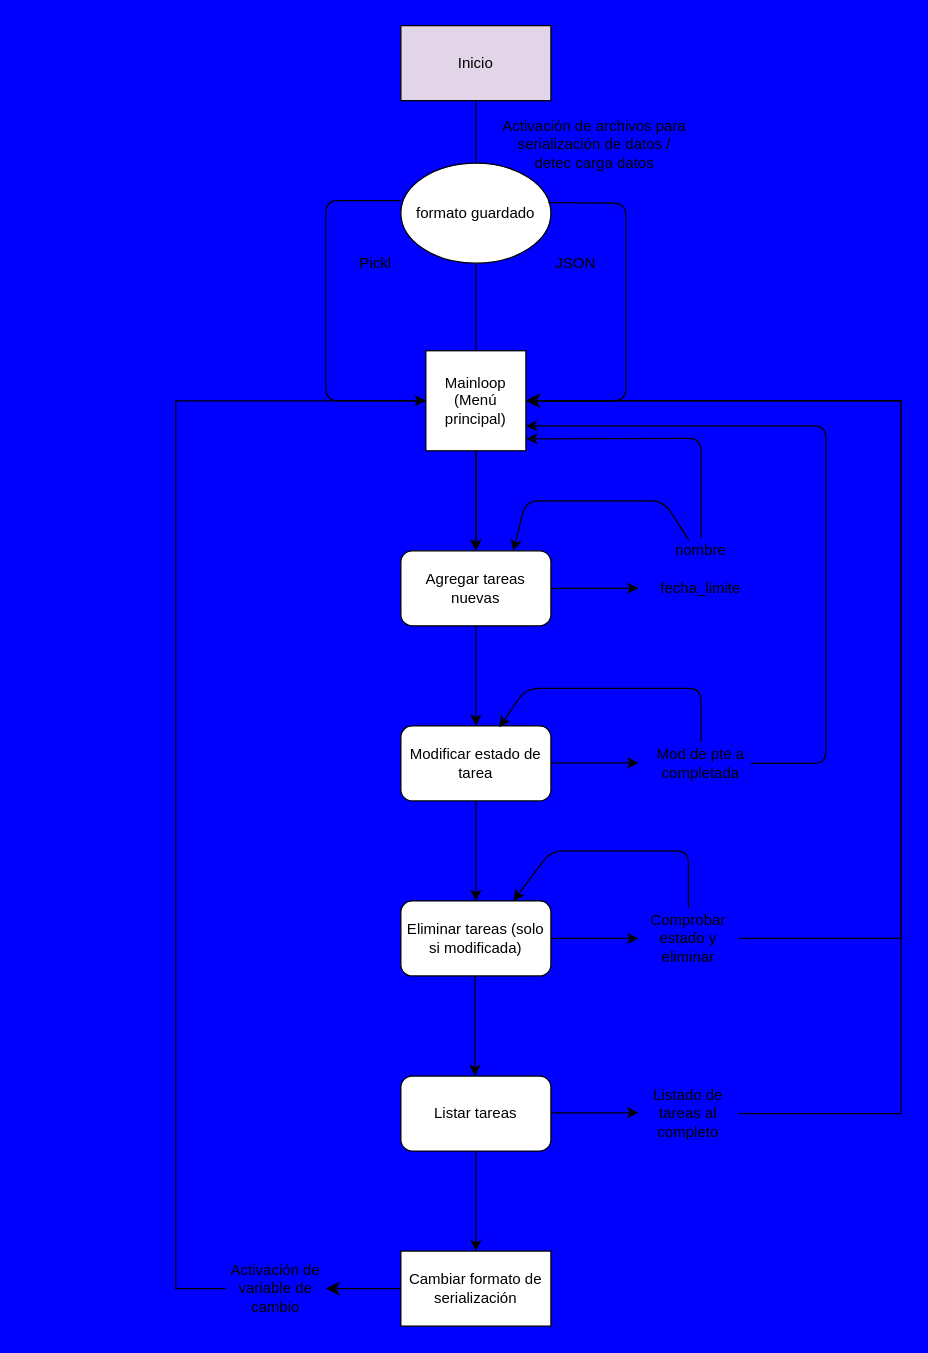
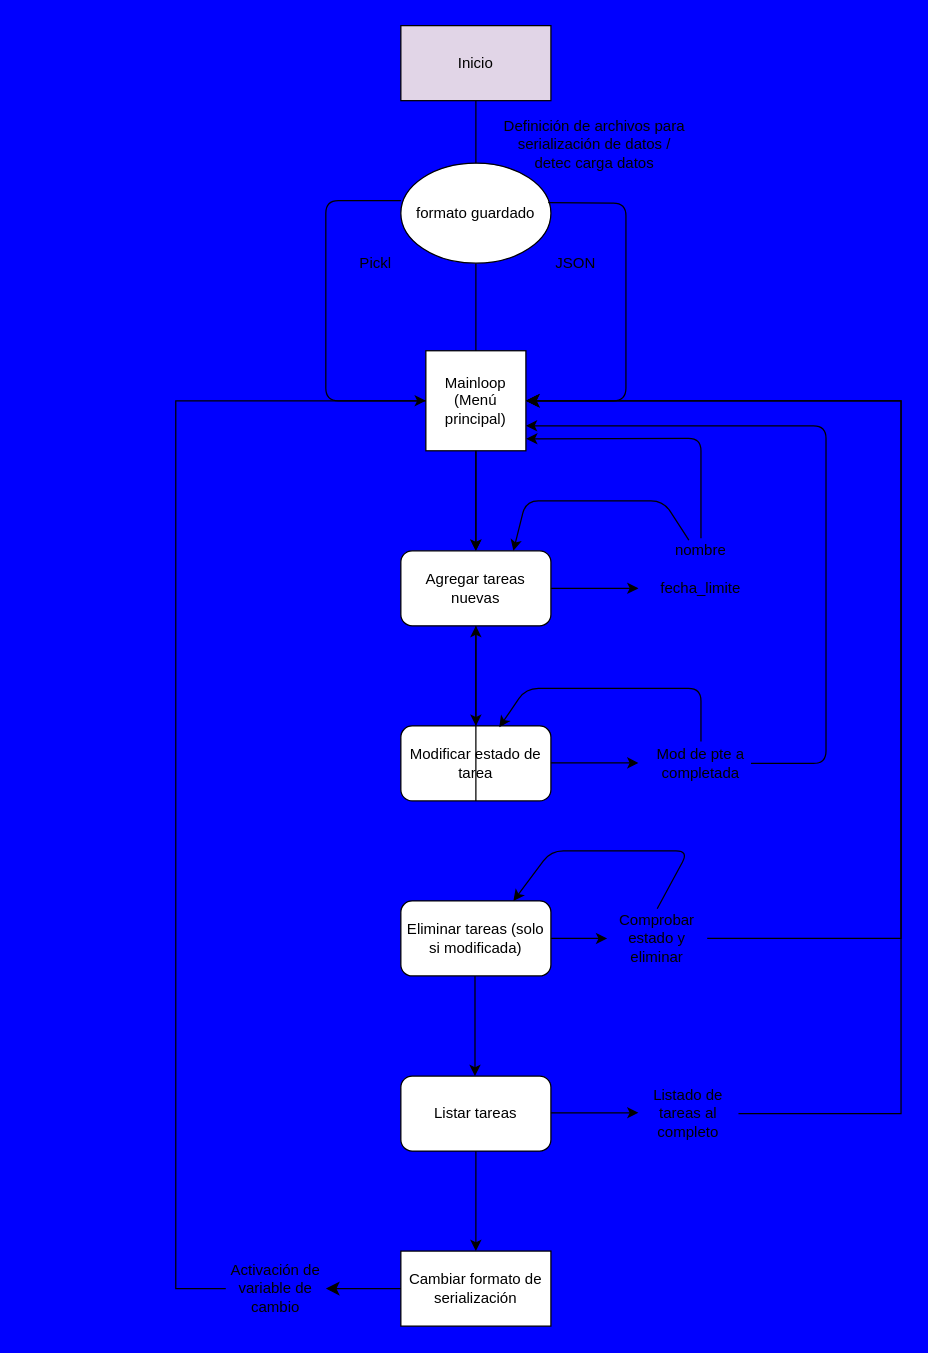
node "Activación de archivos para serialización de datos / detec carga datos": label "Activación de archivos para serialización de datos / detec carga datos" -> "Definición de archivos para serialización de datos / detec carga datos"
edge "Modificar estado de tarea" -> "Eliminar tareas (solo si modificada)": now "Modificar estado de tarea" -> "Agregar tareas nuevas"
node "Comprobar estado y eliminar": moved (688, 938) -> (657, 938)
